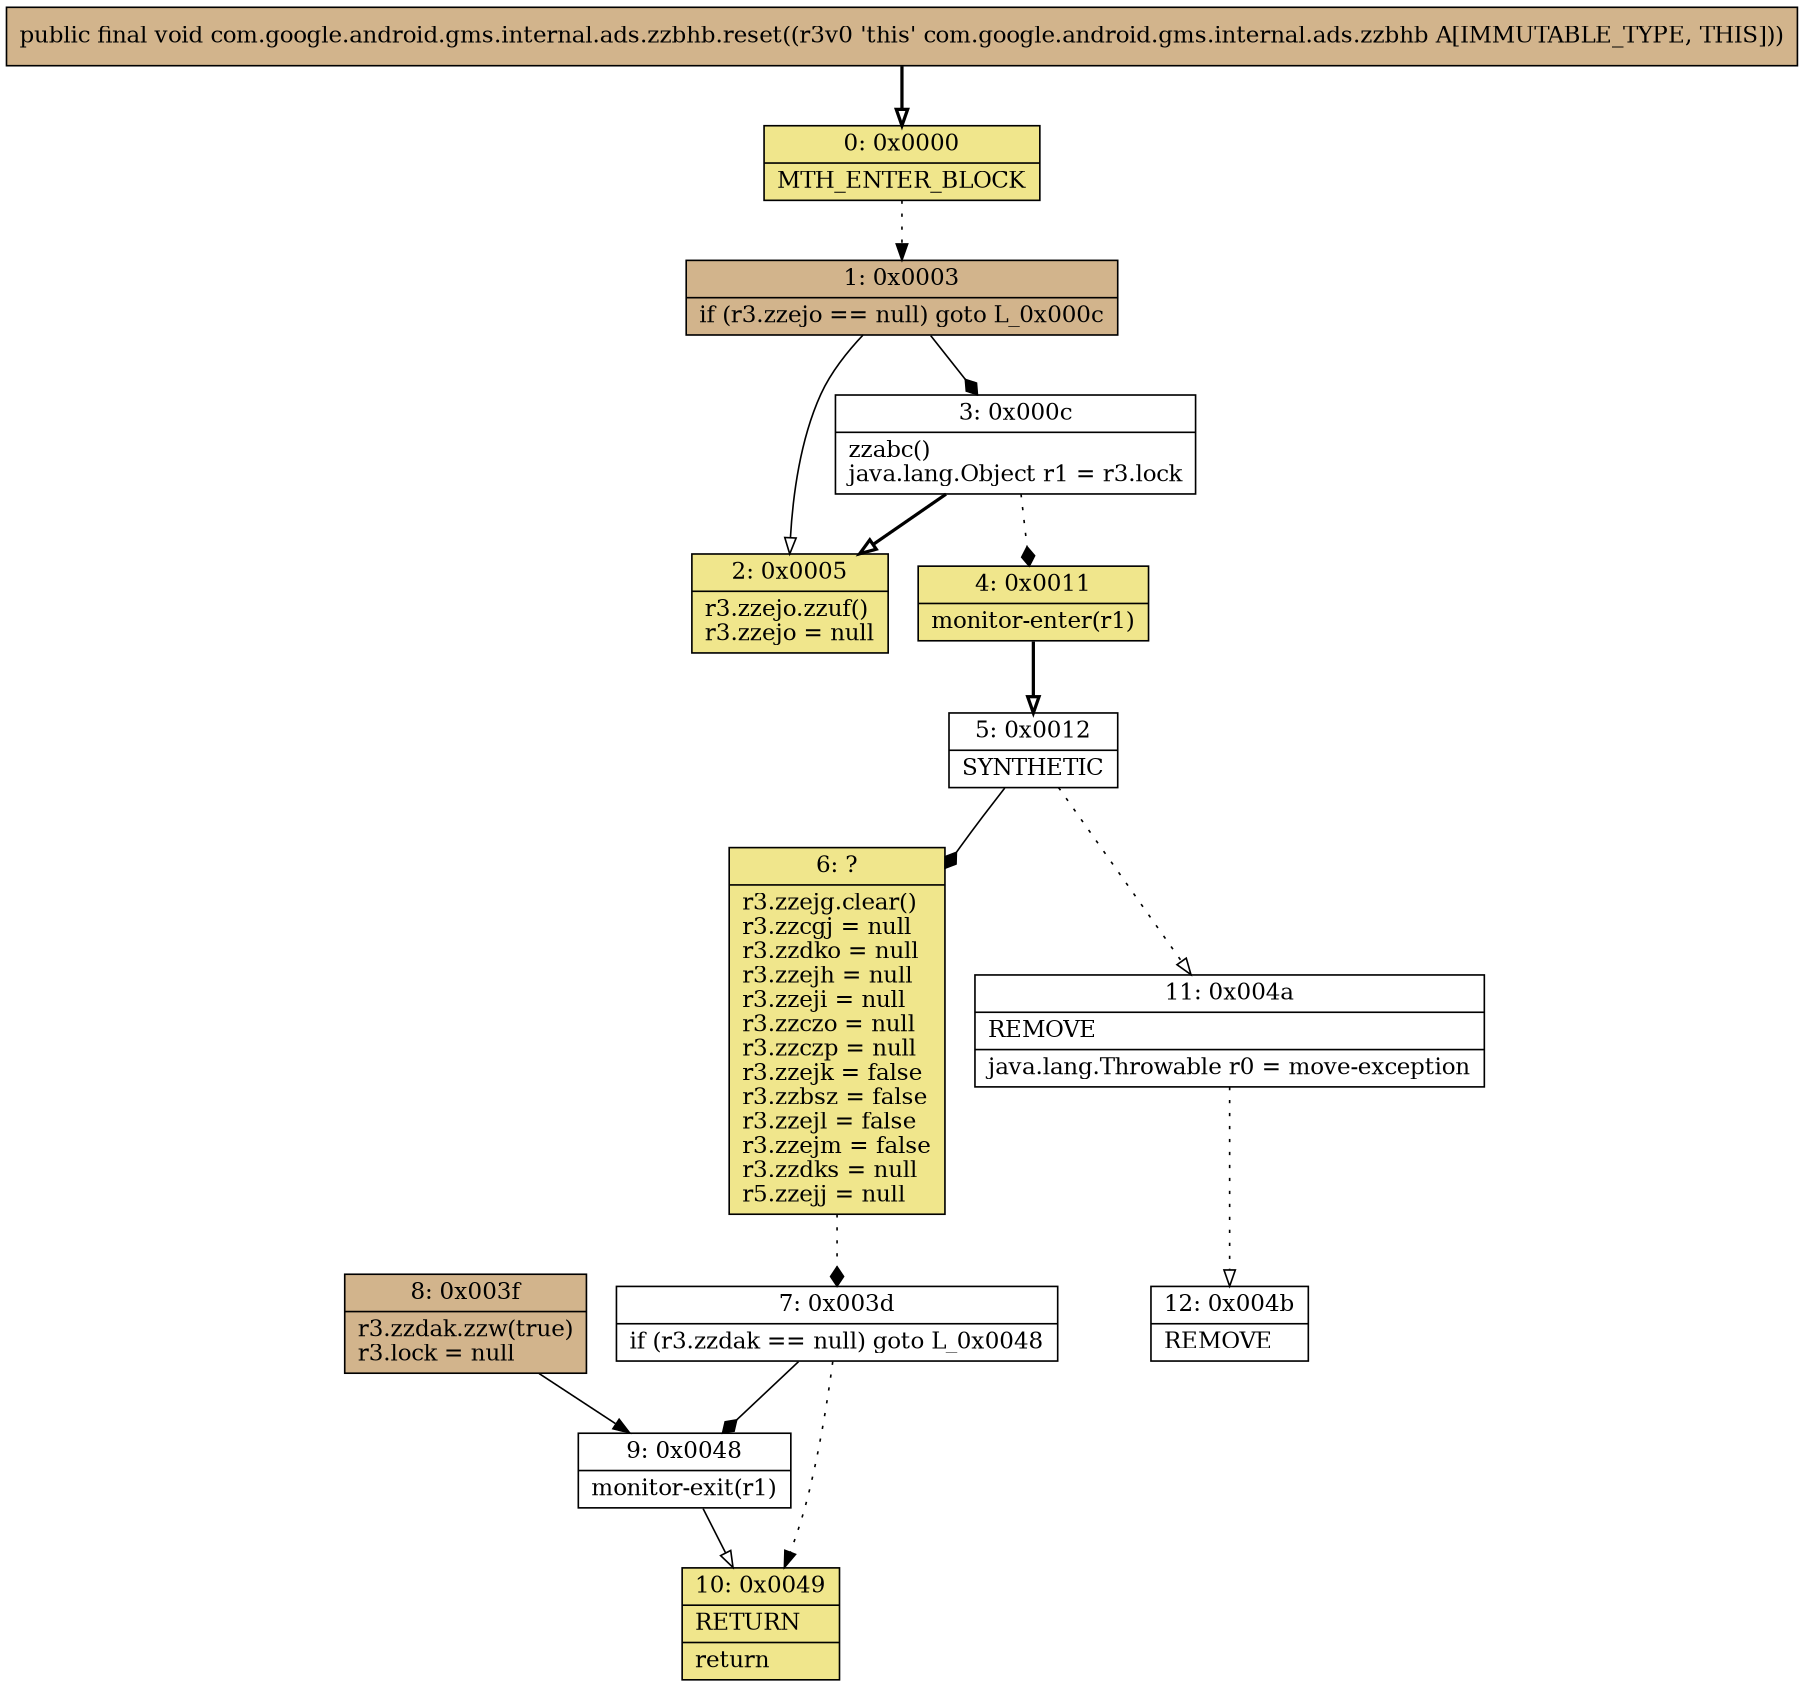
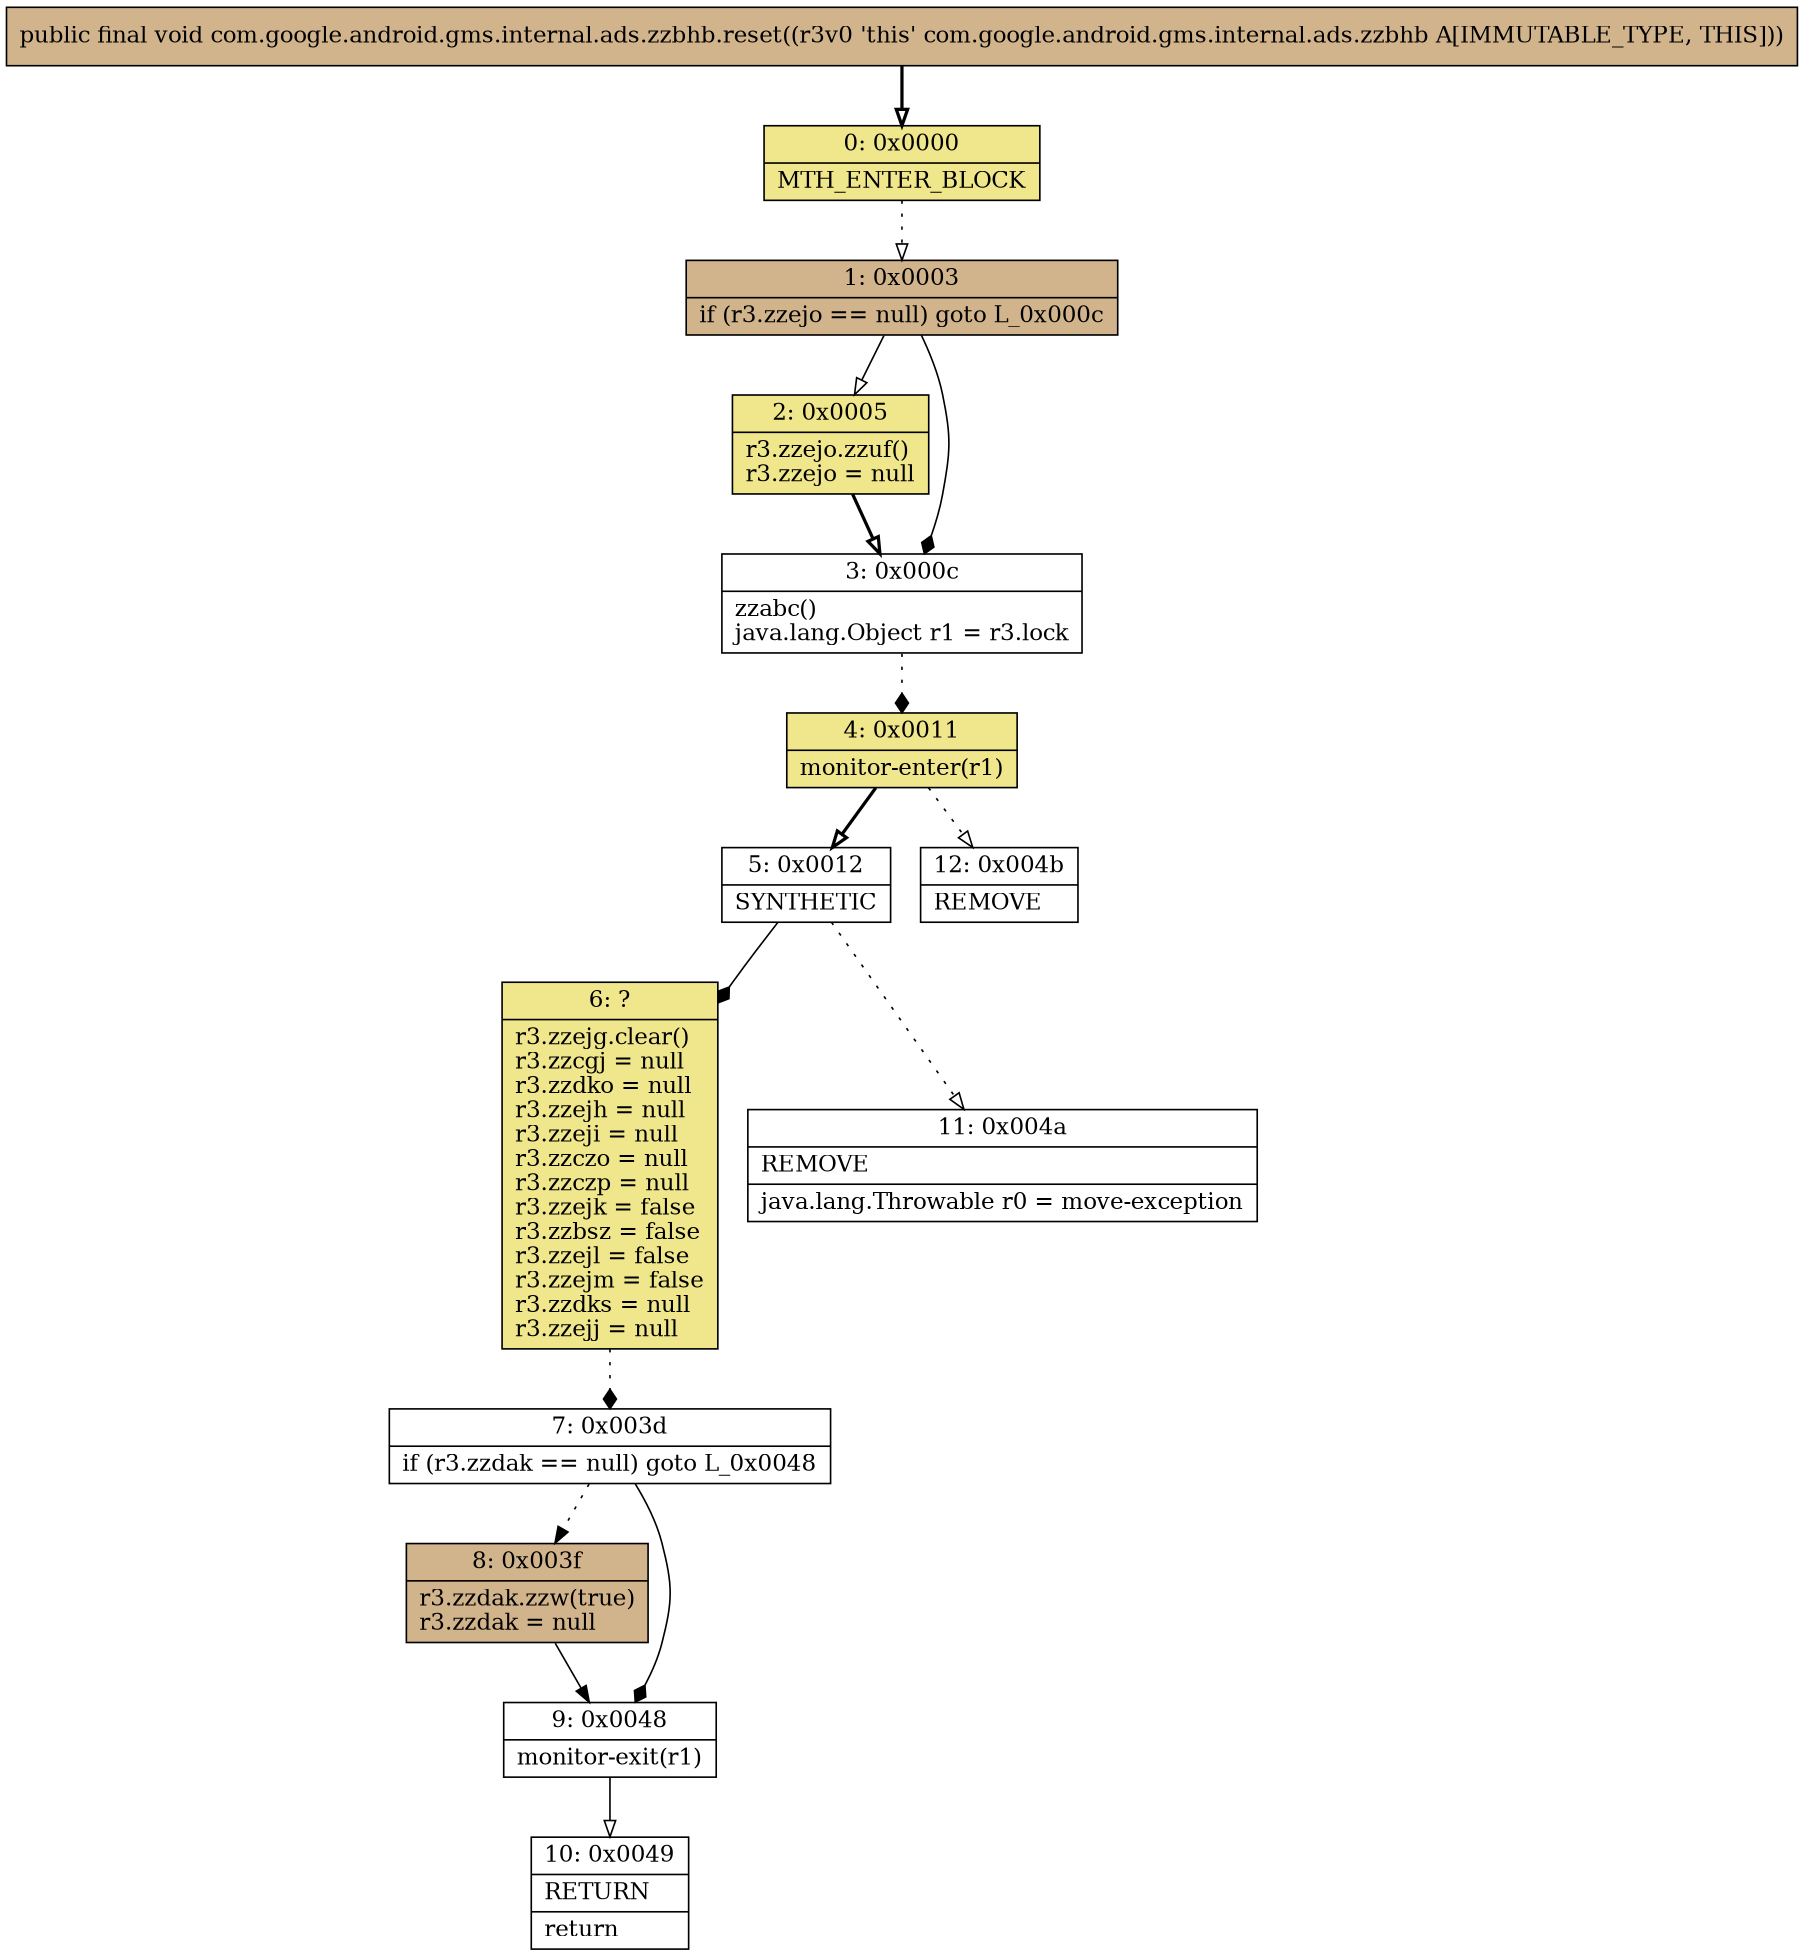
edge "0: 0x0000" -> "1: 0x0003": arrowhead normal -> onormal
edge "3: 0x000c" -> "2: 0x0005": reversed
edge "11: 0x004a" -> "12: 0x004b": now "4: 0x0011" -> "12: 0x004b"
node "6: ?": text "r5.zzejj = null" -> "r3.zzejj = null"
node "8: 0x003f": text "r3.lock = null" -> "r3.zzdak = null"
edge "7: 0x003d" -> "10: 0x0049": now "7: 0x003d" -> "8: 0x003f"
node "10: 0x0049": fillcolor khaki -> white
